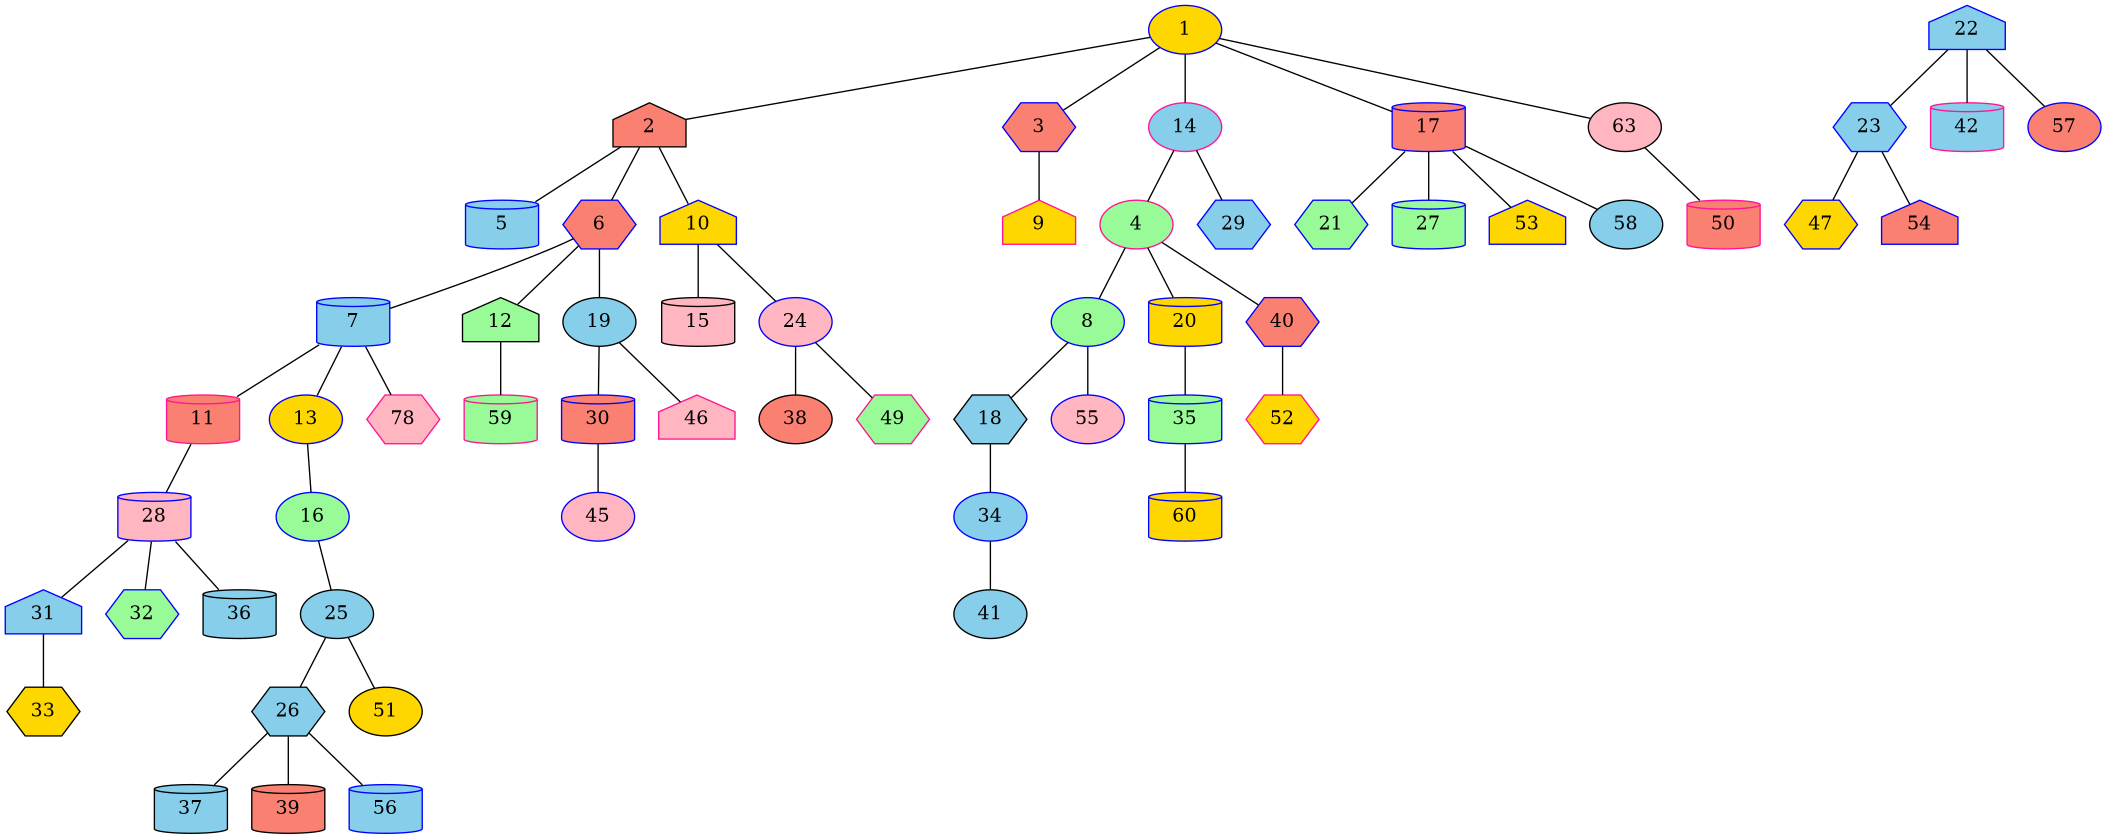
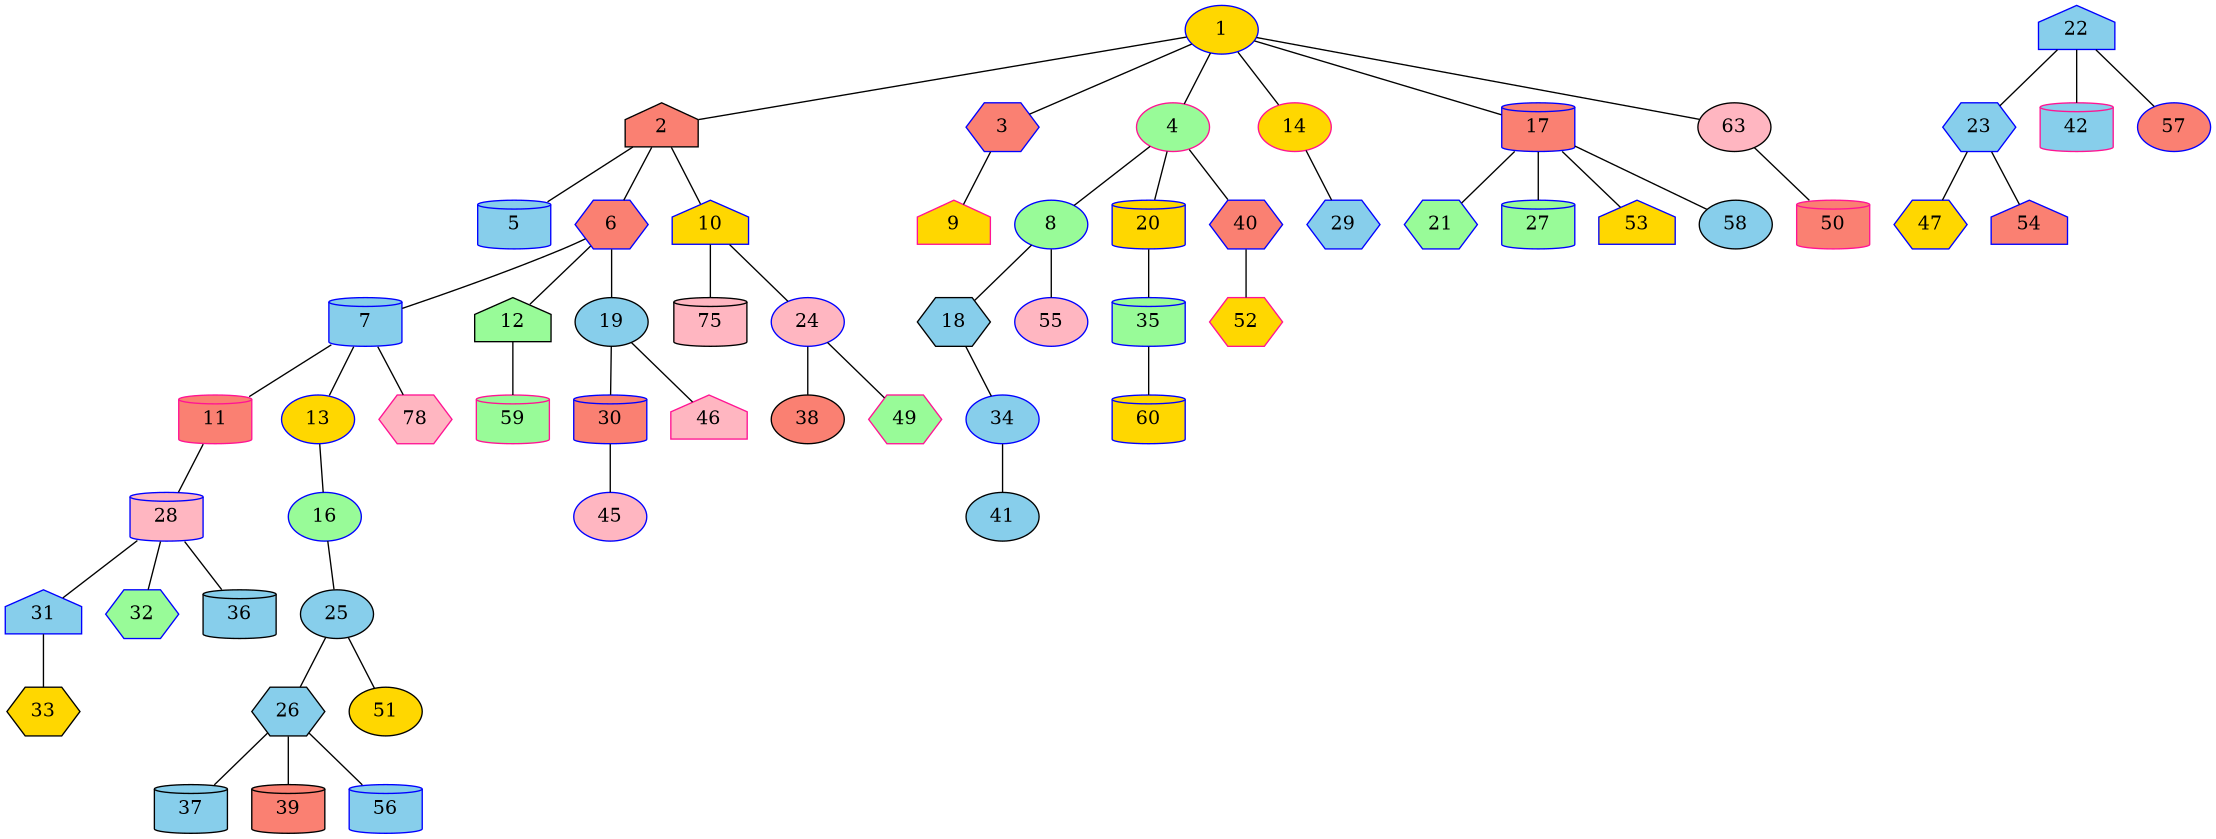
node "14": fillcolor skyblue -> gold
edge "14" -- "4": now "1" -- "4"
node "15": label "15" -> "75"
